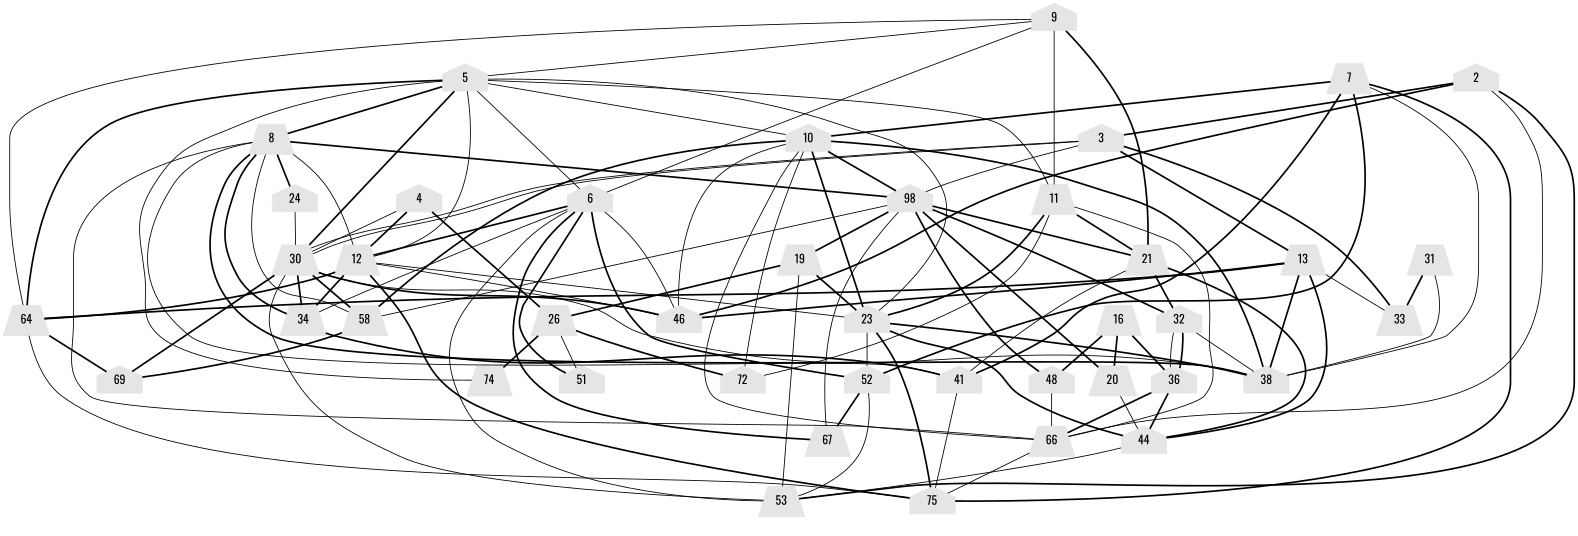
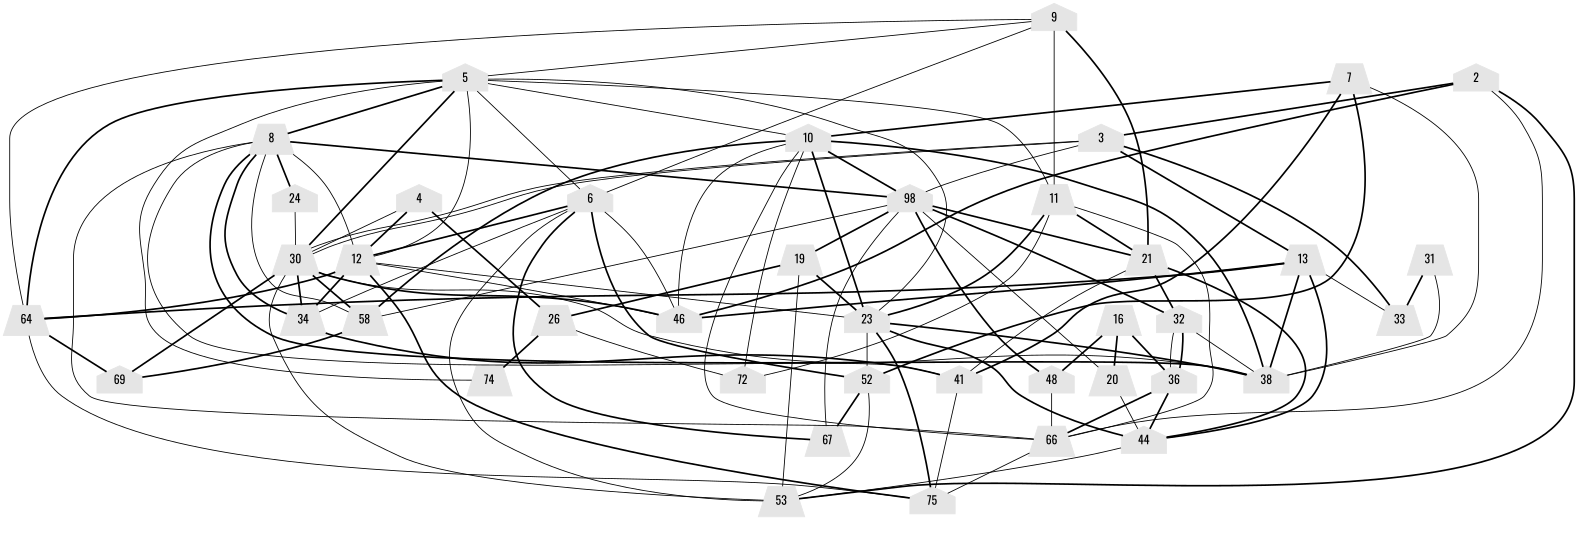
edge "98" -- "20": style bold -> solid
edge "26" -- "72": style bold -> solid
node "51": removed
edge "7" -- "75": removed
